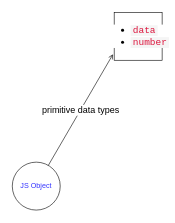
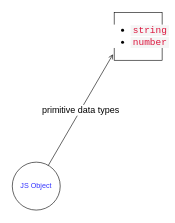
node "data number": label "data number" -> "string number"
